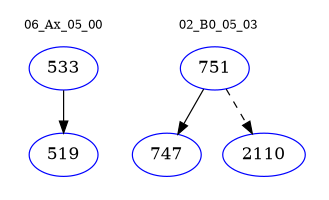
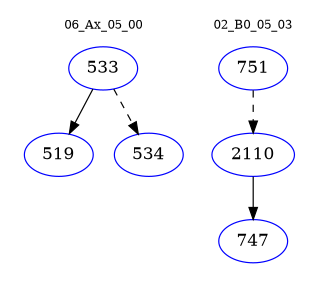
edge "751" -> "747": now "2110" -> "747"
node "534": added
